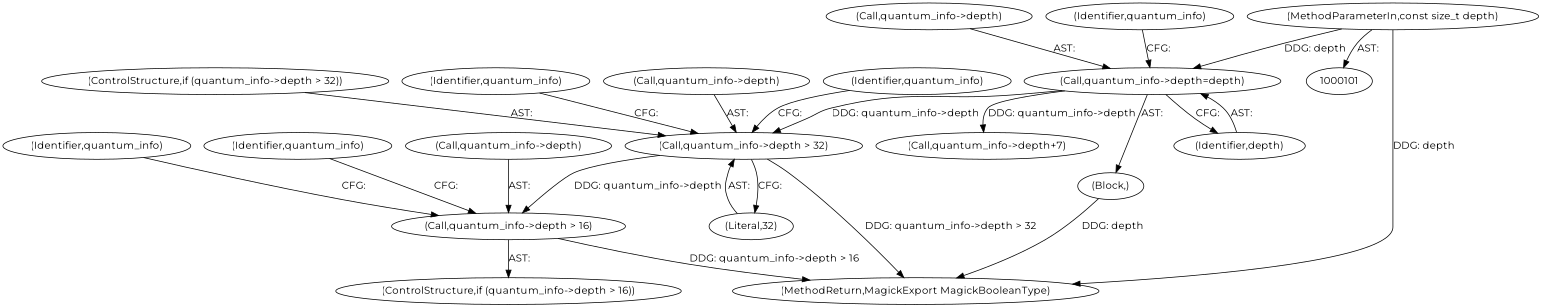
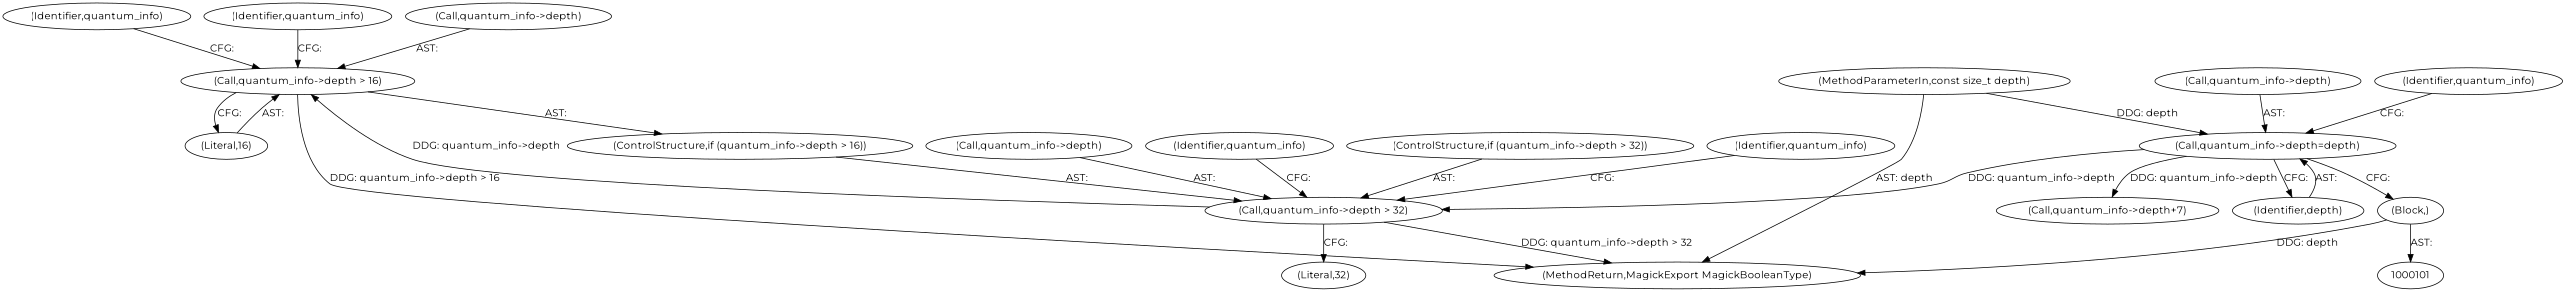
edge "(MethodParameterIn,const size_t depth)" -> "1000101": now "(Block,)" -> "1000101"
edge "(Call,quantum_info->depth=depth)" -> "(Block,)": label "AST: " -> "CFG: "
node "(Literal,16)": added
edge "(MethodParameterIn,const size_t depth)" -> "(MethodReturn,MagickExport MagickBooleanType)": label "DDG: depth" -> "AST: depth"
edge "(Literal,32)" -> "(Call,quantum_info->depth > 32)": now "(ControlStructure,if (quantum_info->depth > 16))" -> "(Call,quantum_info->depth > 32)"
